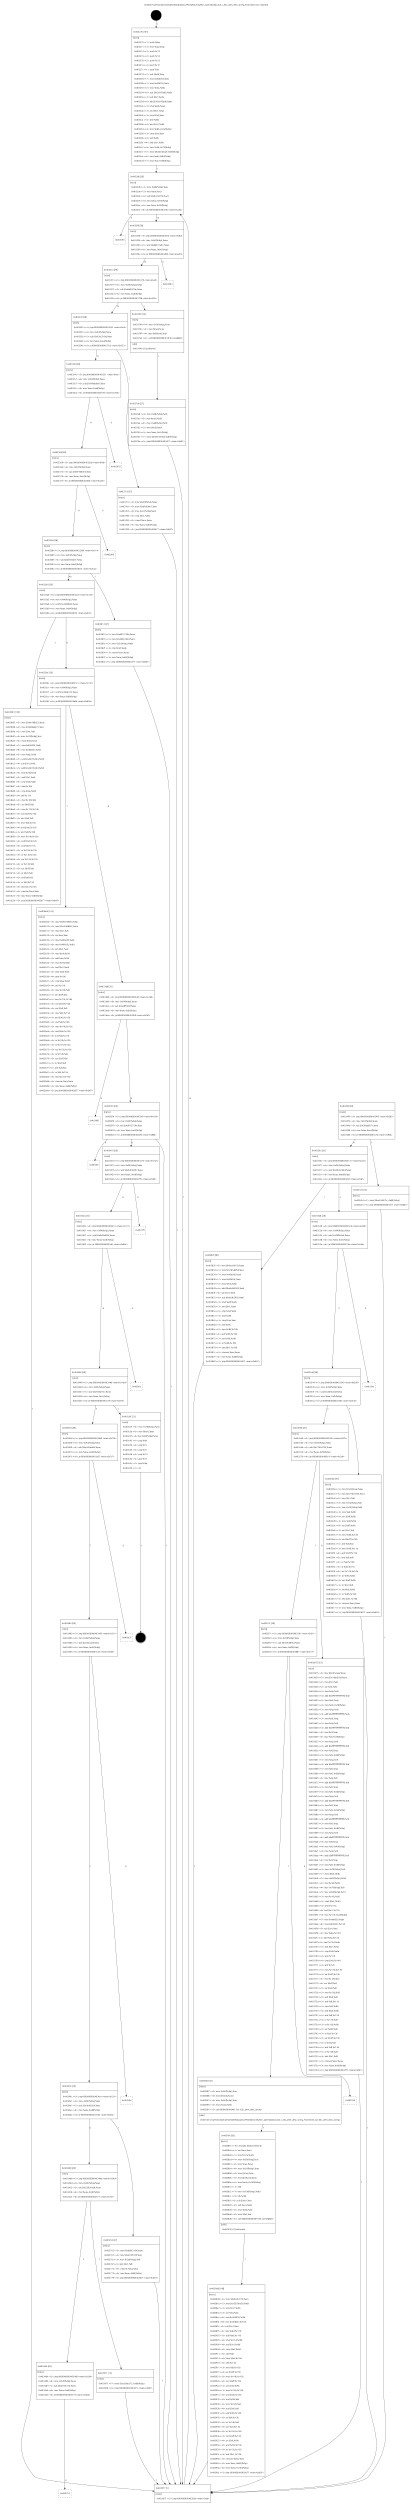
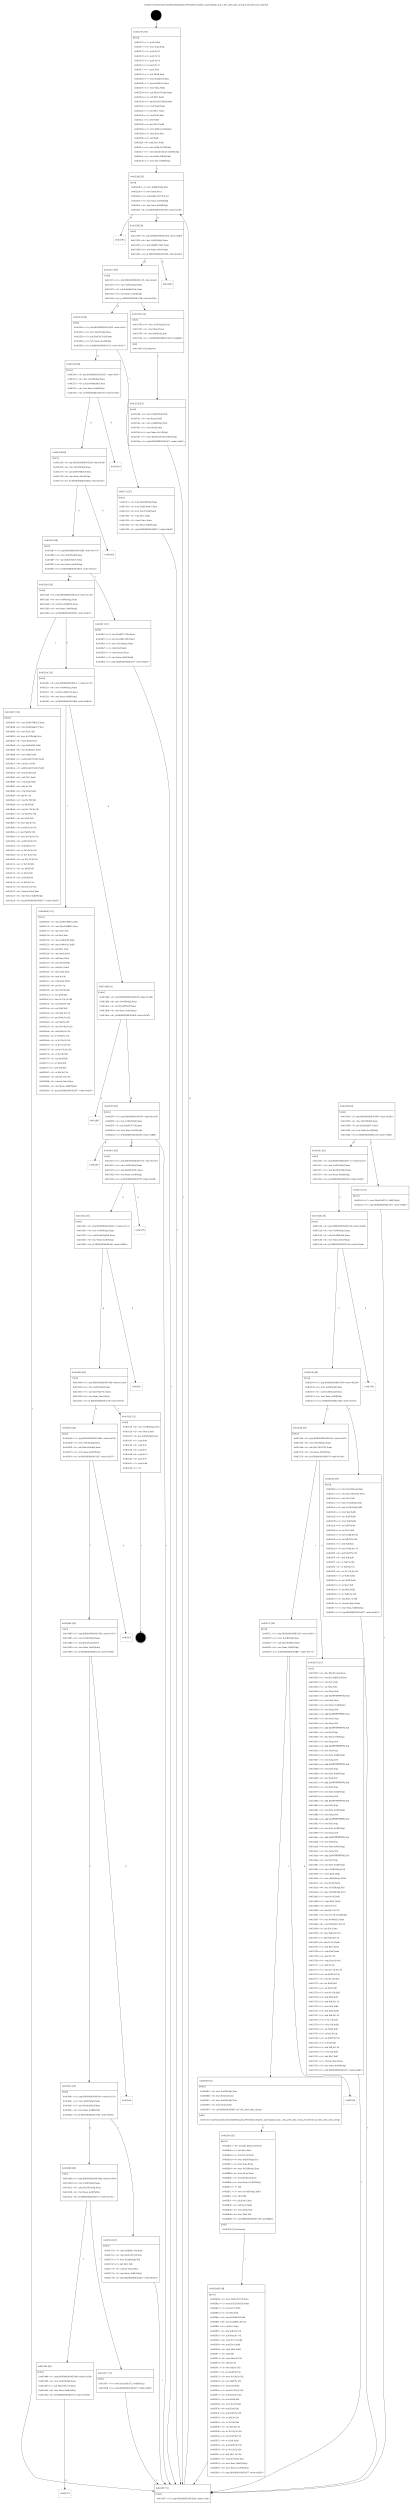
node "0x40382f [88]": removed
